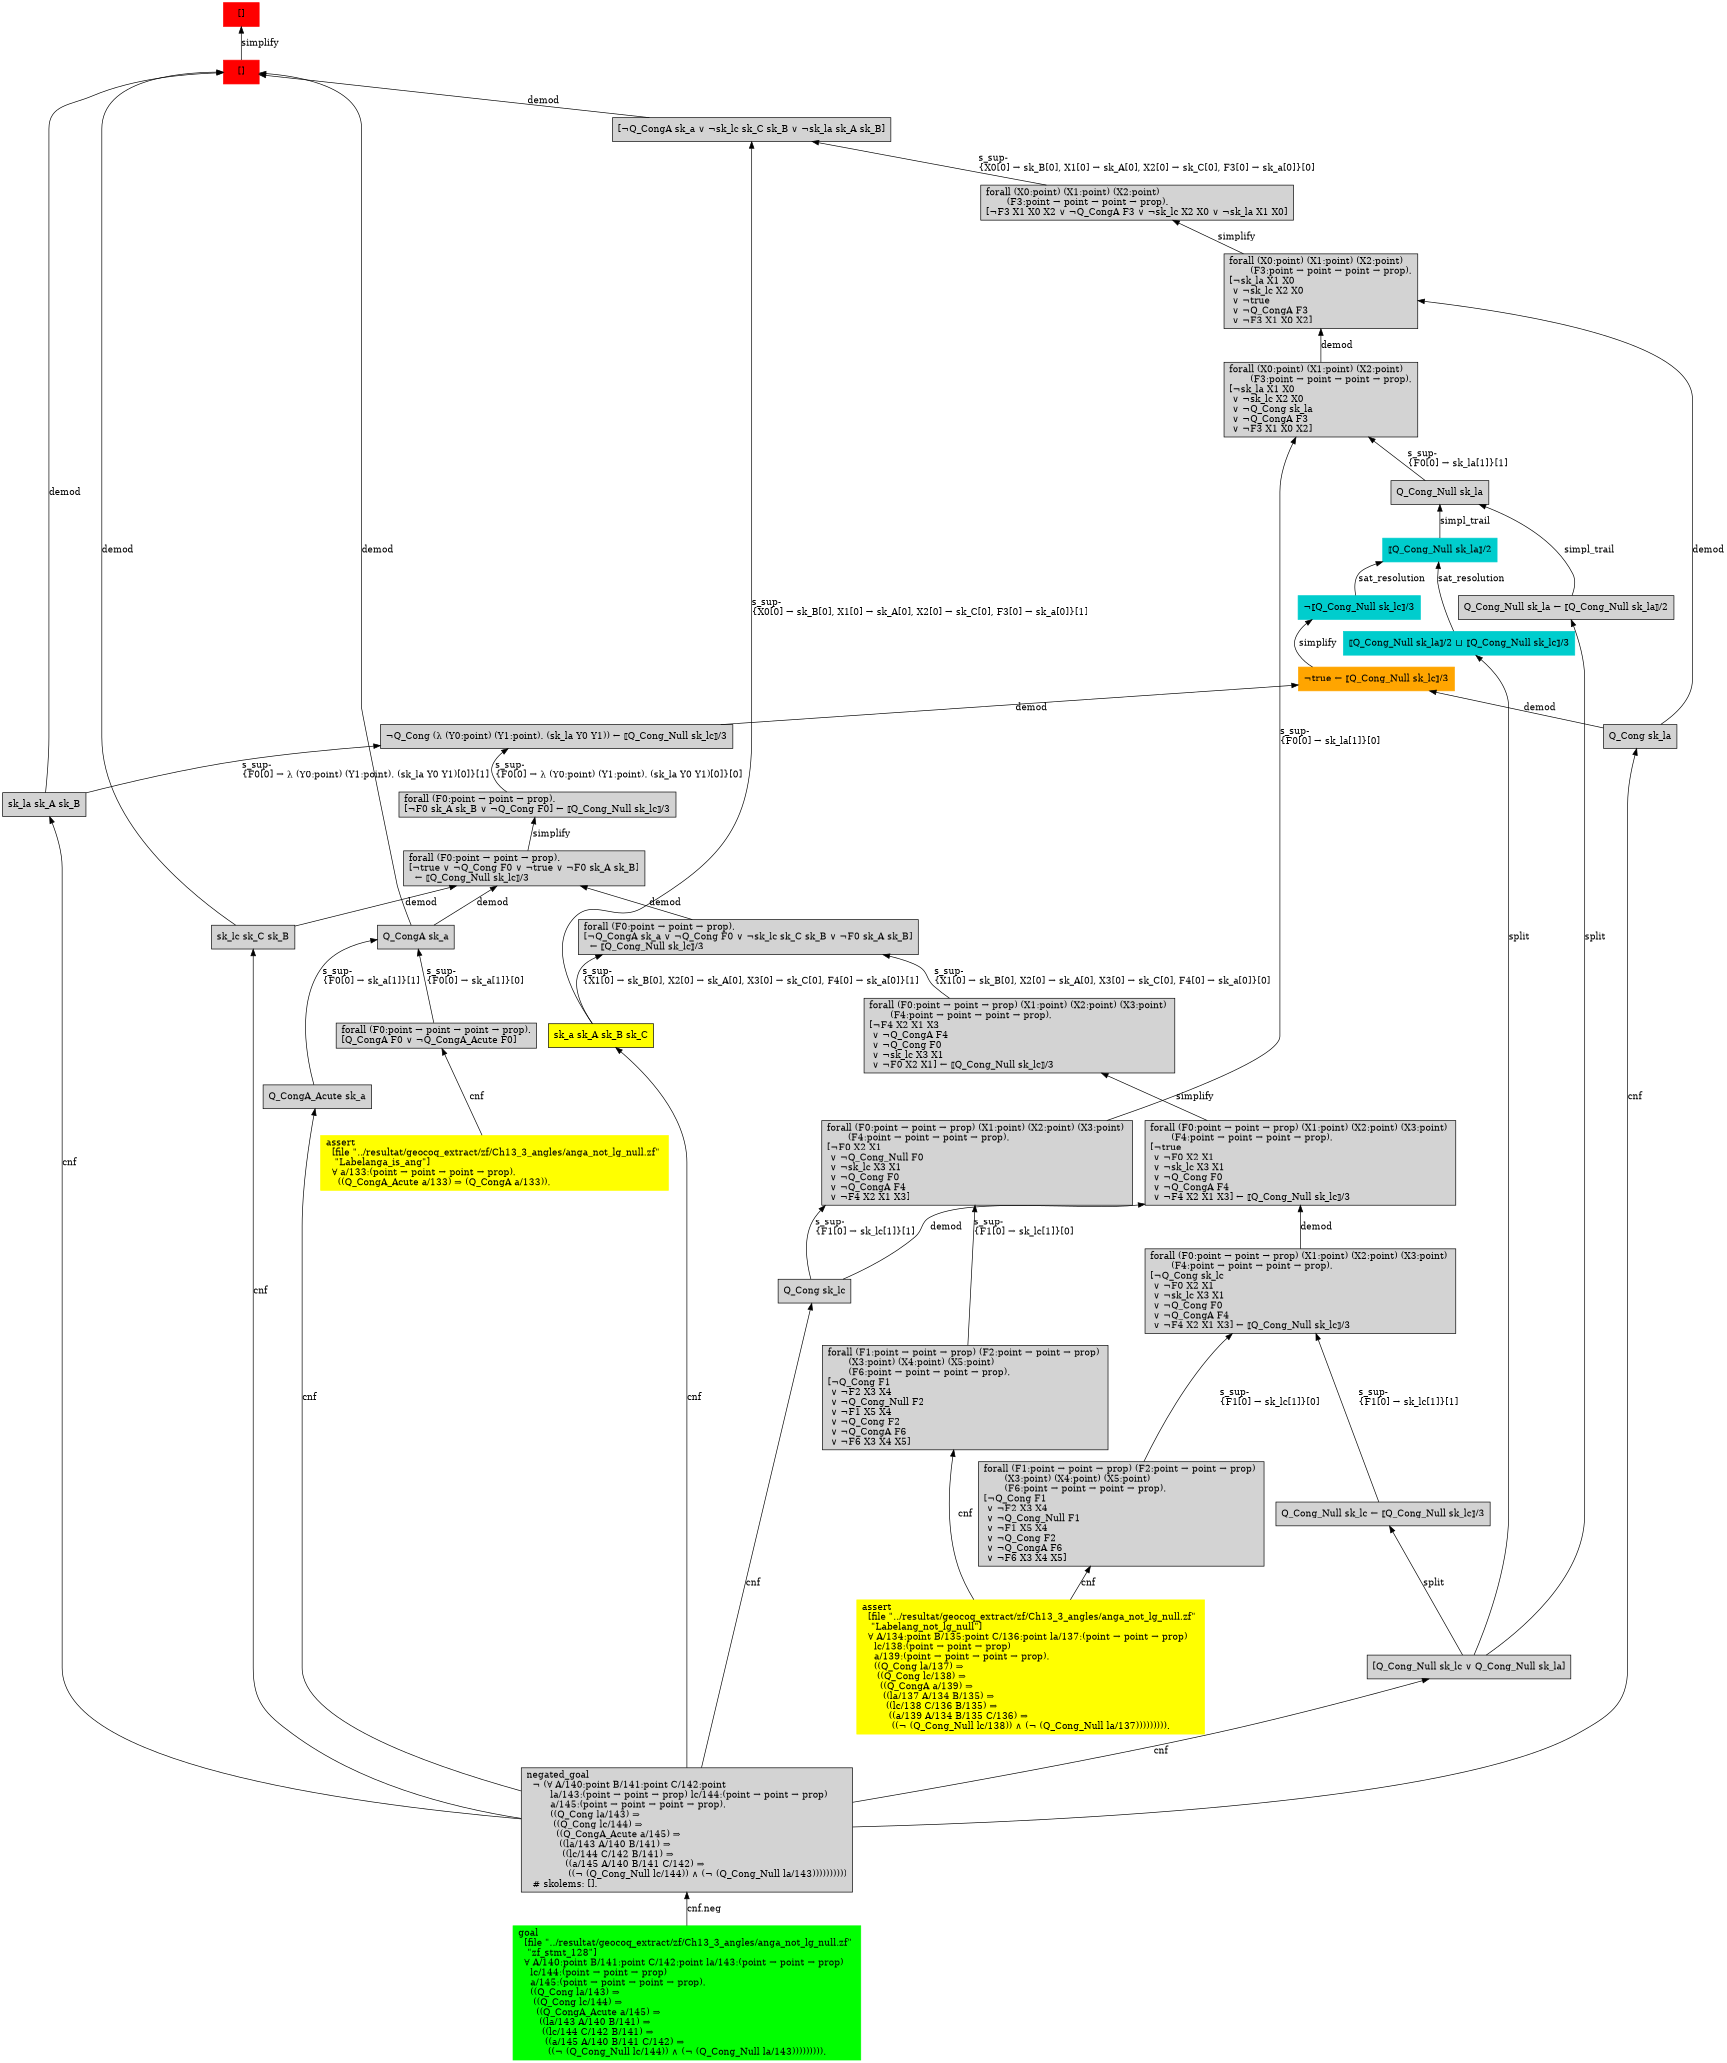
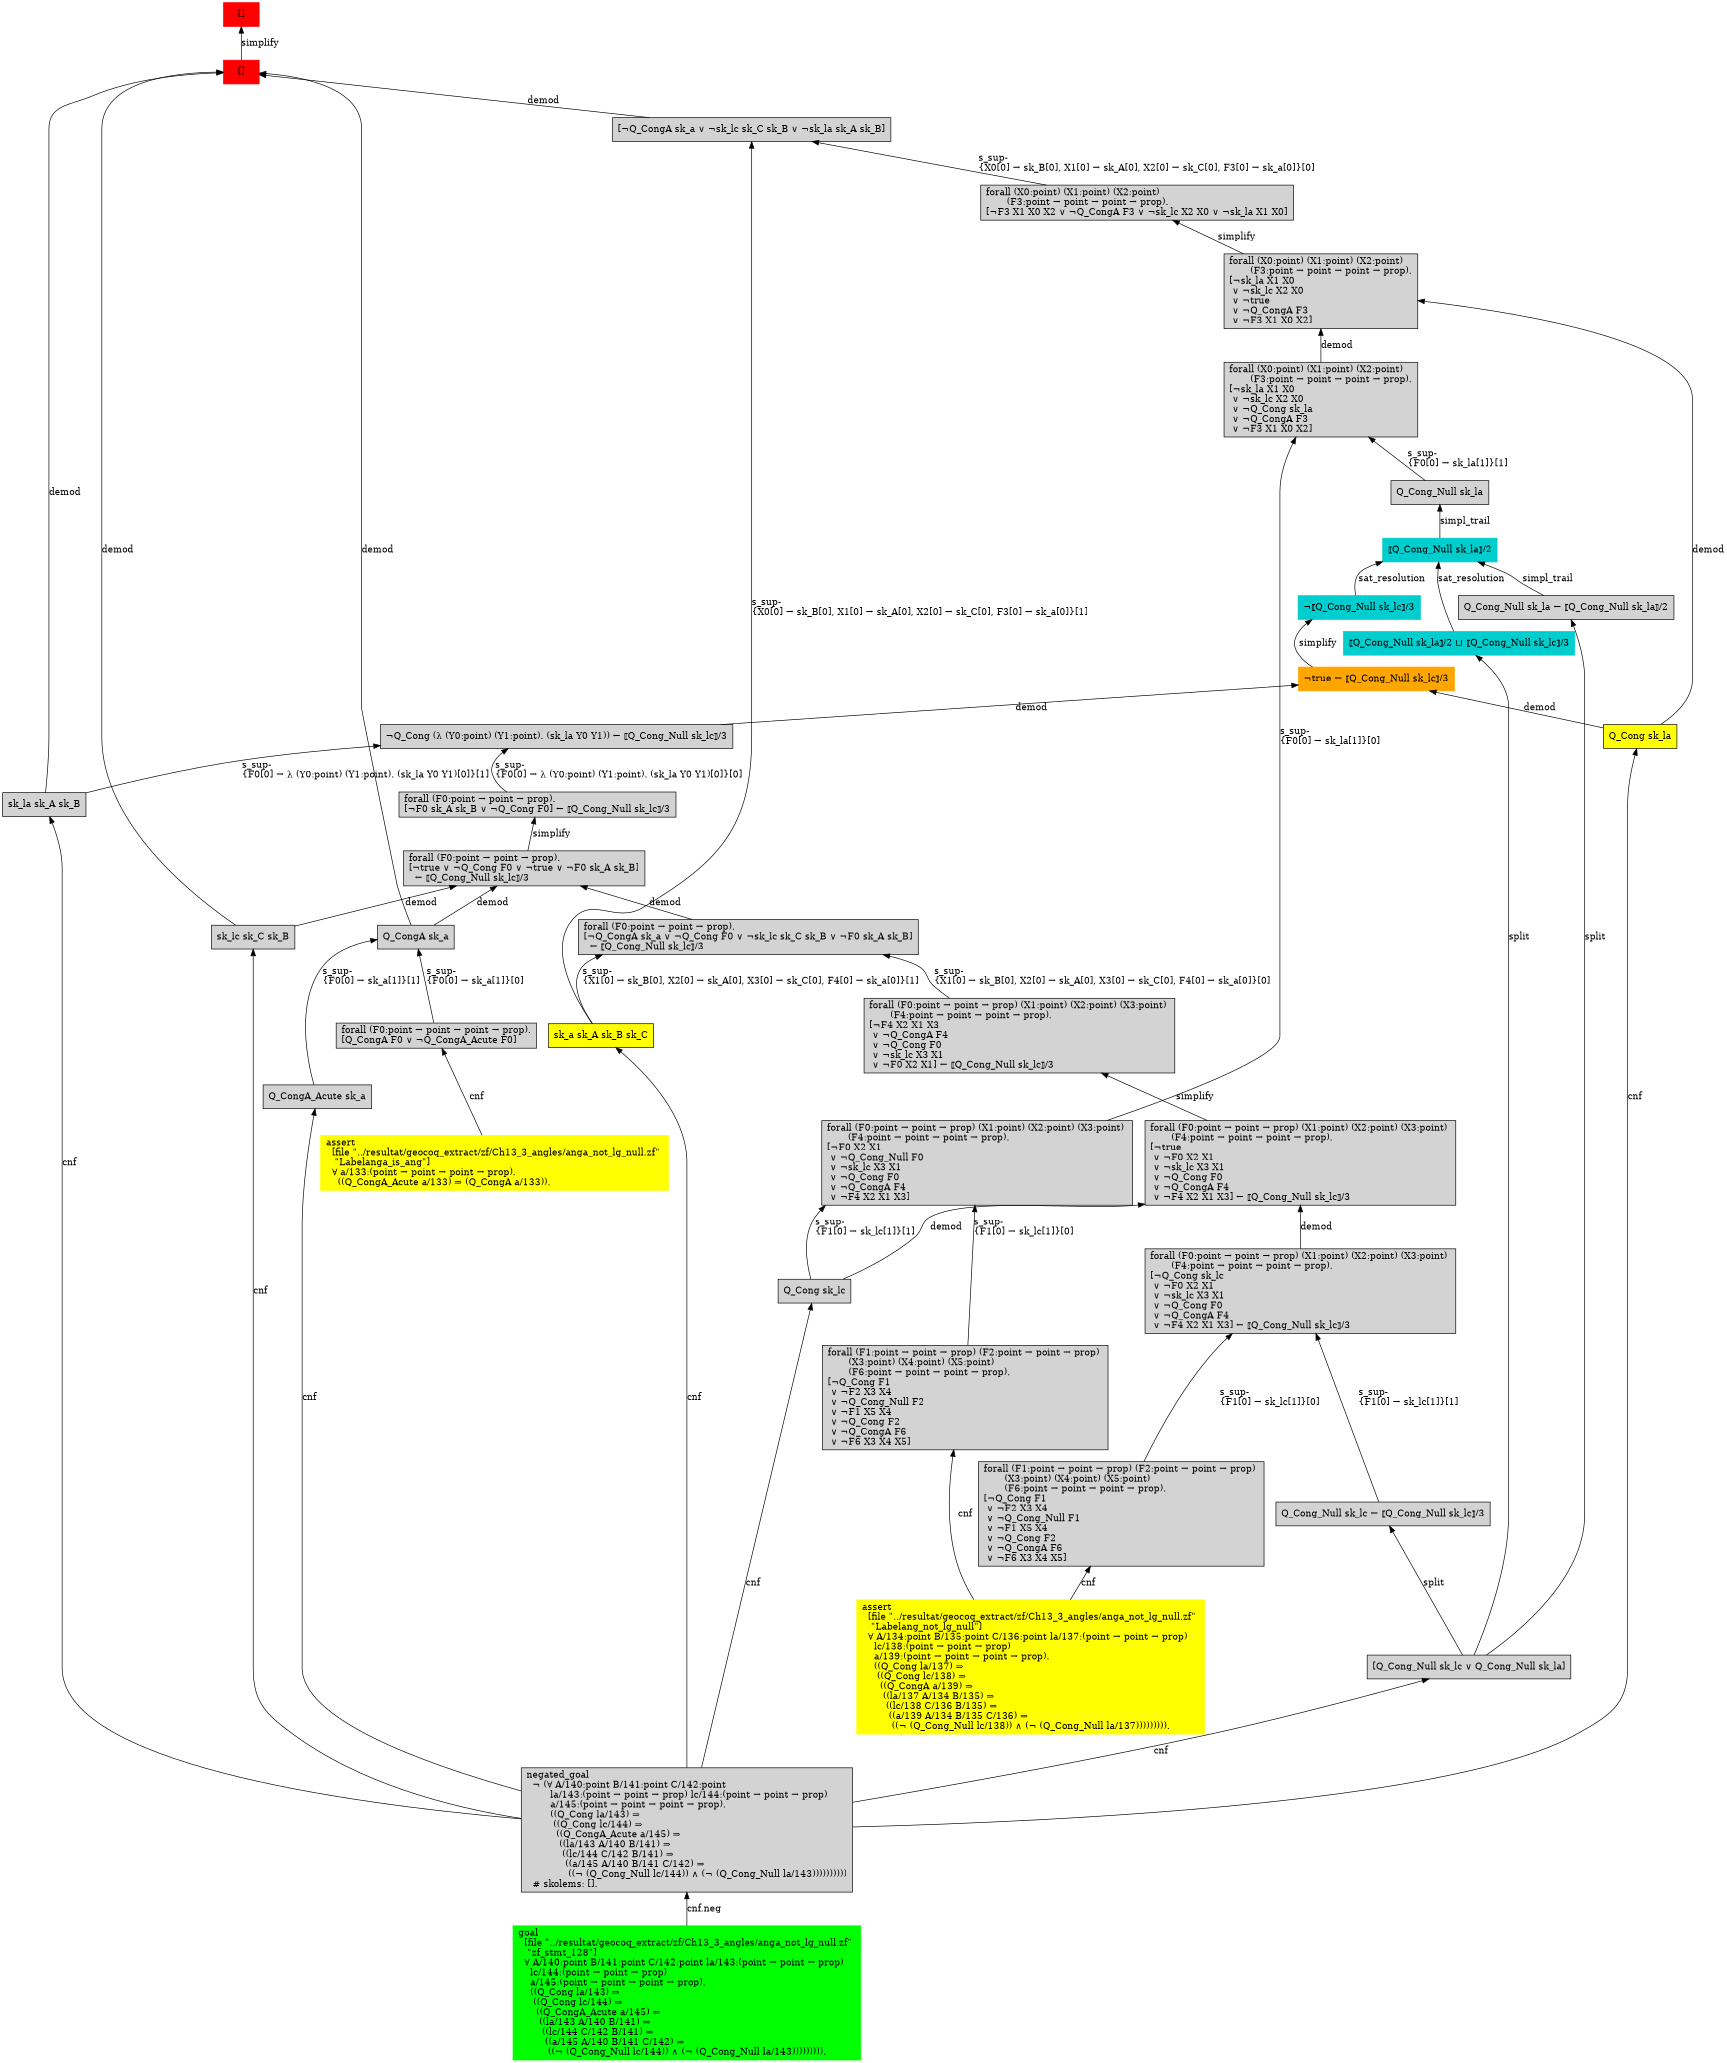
edge "Q_Cong_Null sk_la ← ⟦Q_Cong_Null sk_la⟧/2" -> "Q_Cong_Null sk_la": now "Q_Cong_Null sk_la ← ⟦Q_Cong_Null sk_la⟧/2" -> "⟦Q_Cong_Null sk_la⟧/2"
node "Q_Cong sk_la": fillcolor lightgrey -> yellow
